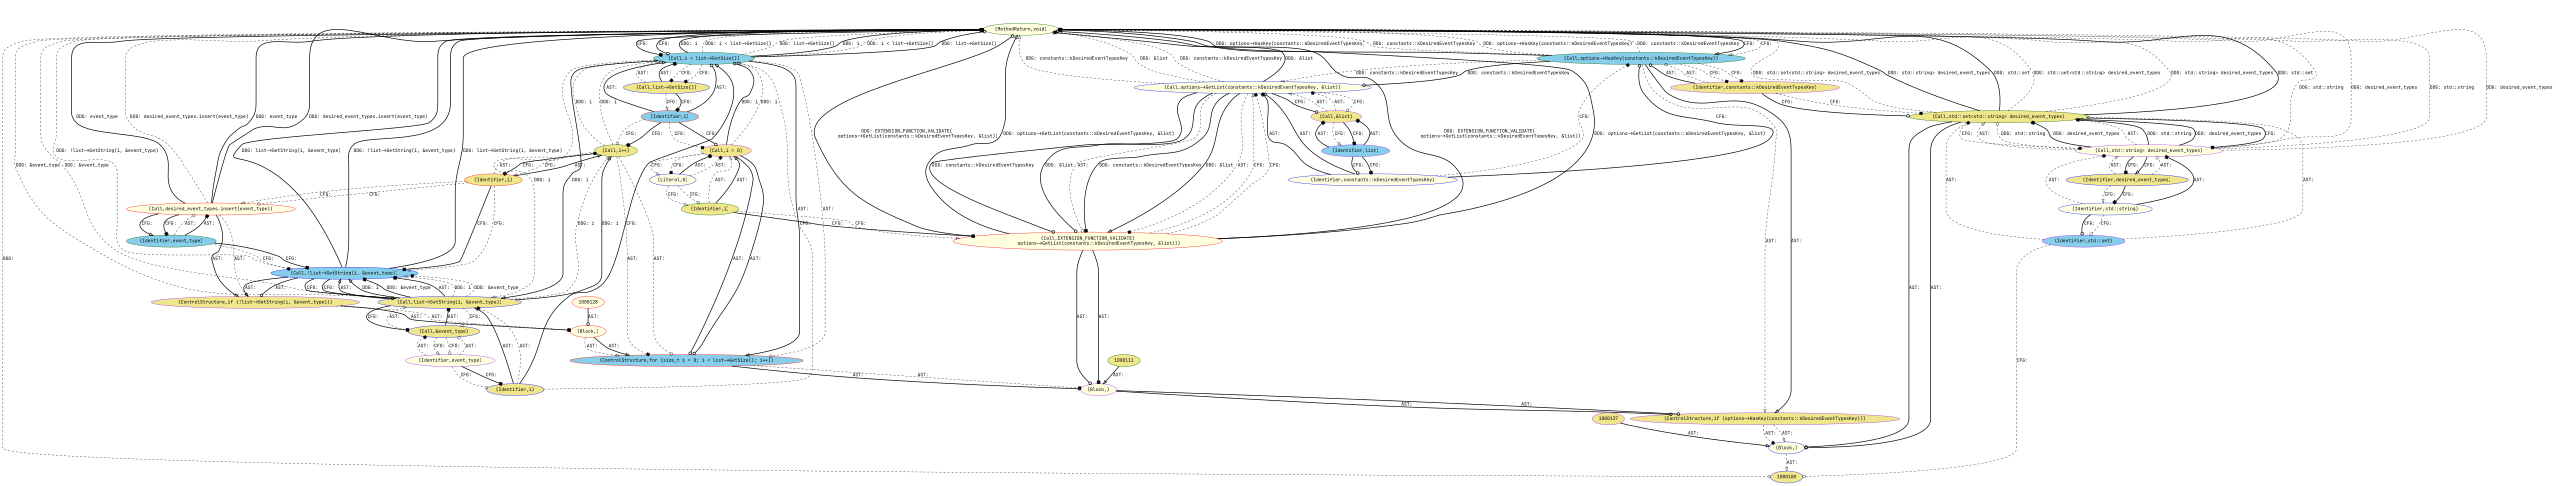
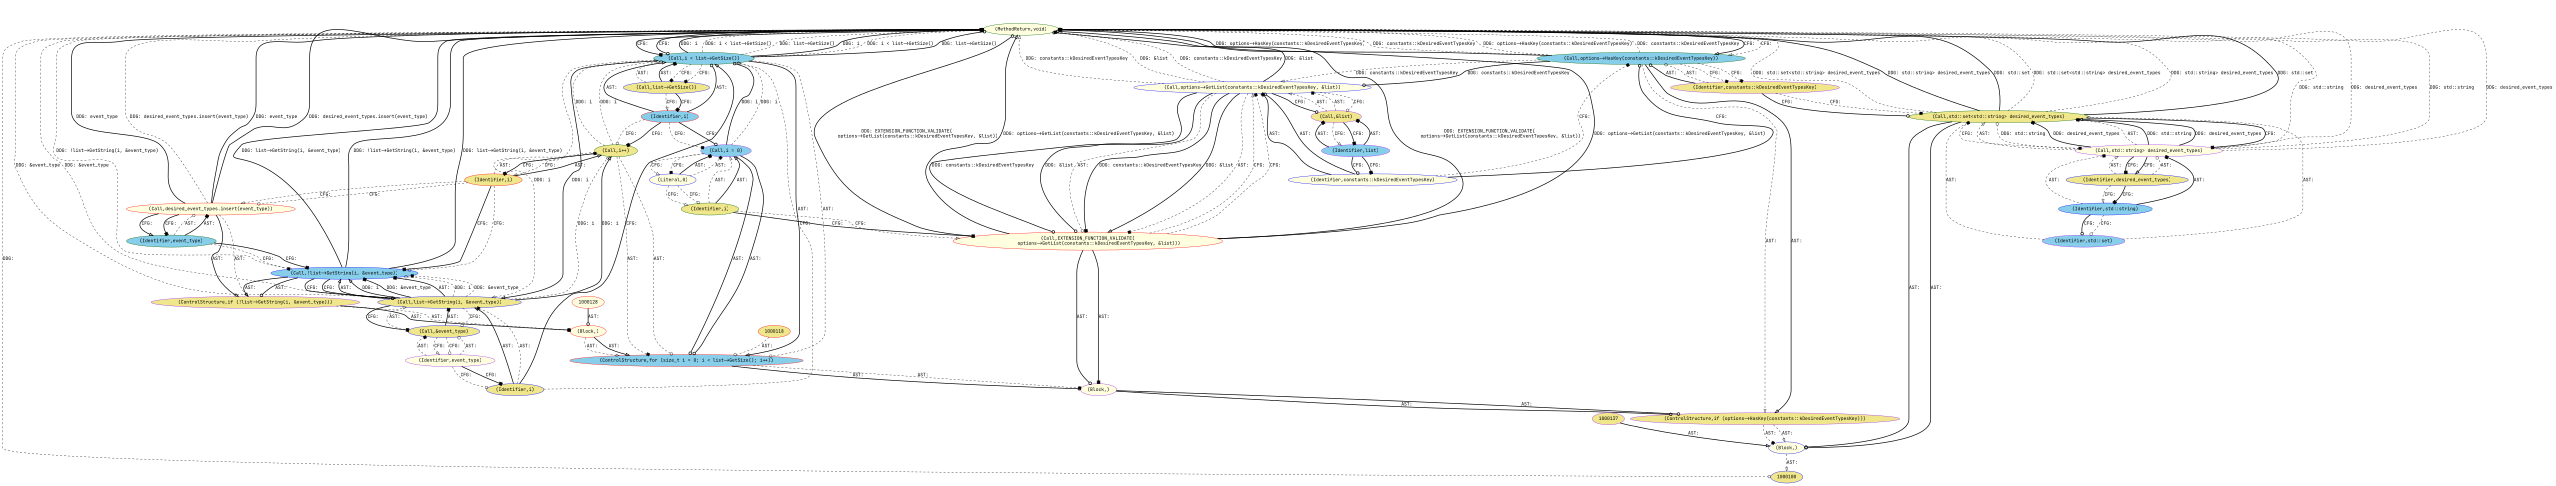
node "(Call,i = 0)": fillcolor khaki -> skyblue
node "(Identifier,std::string)": fillcolor lightyellow -> skyblue
node "1000118": added
node "1000111": removed
edge "(Identifier,std::set)" -> "1000100": removed, label "CFG:"
